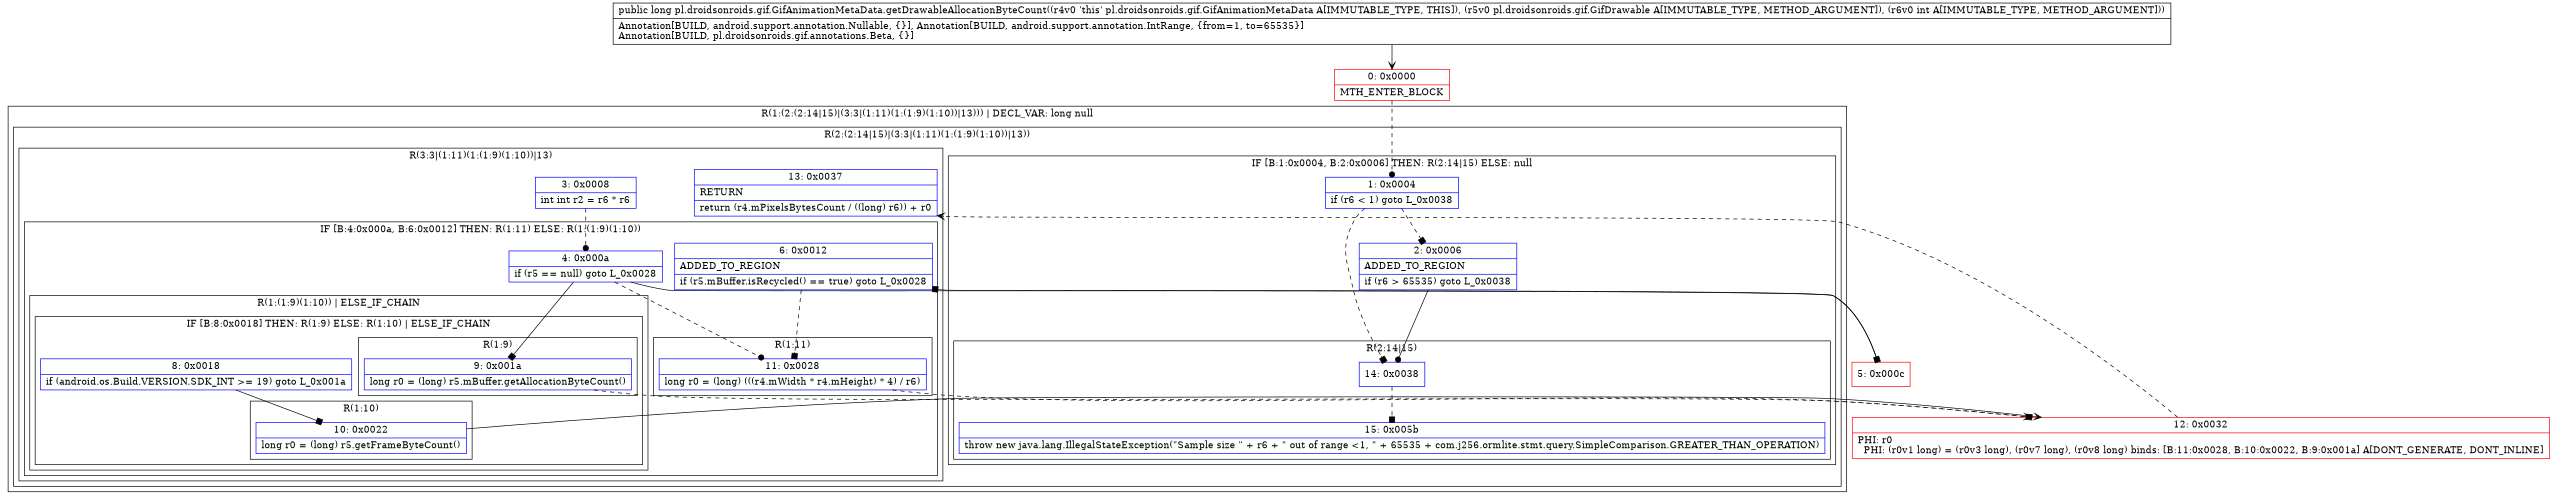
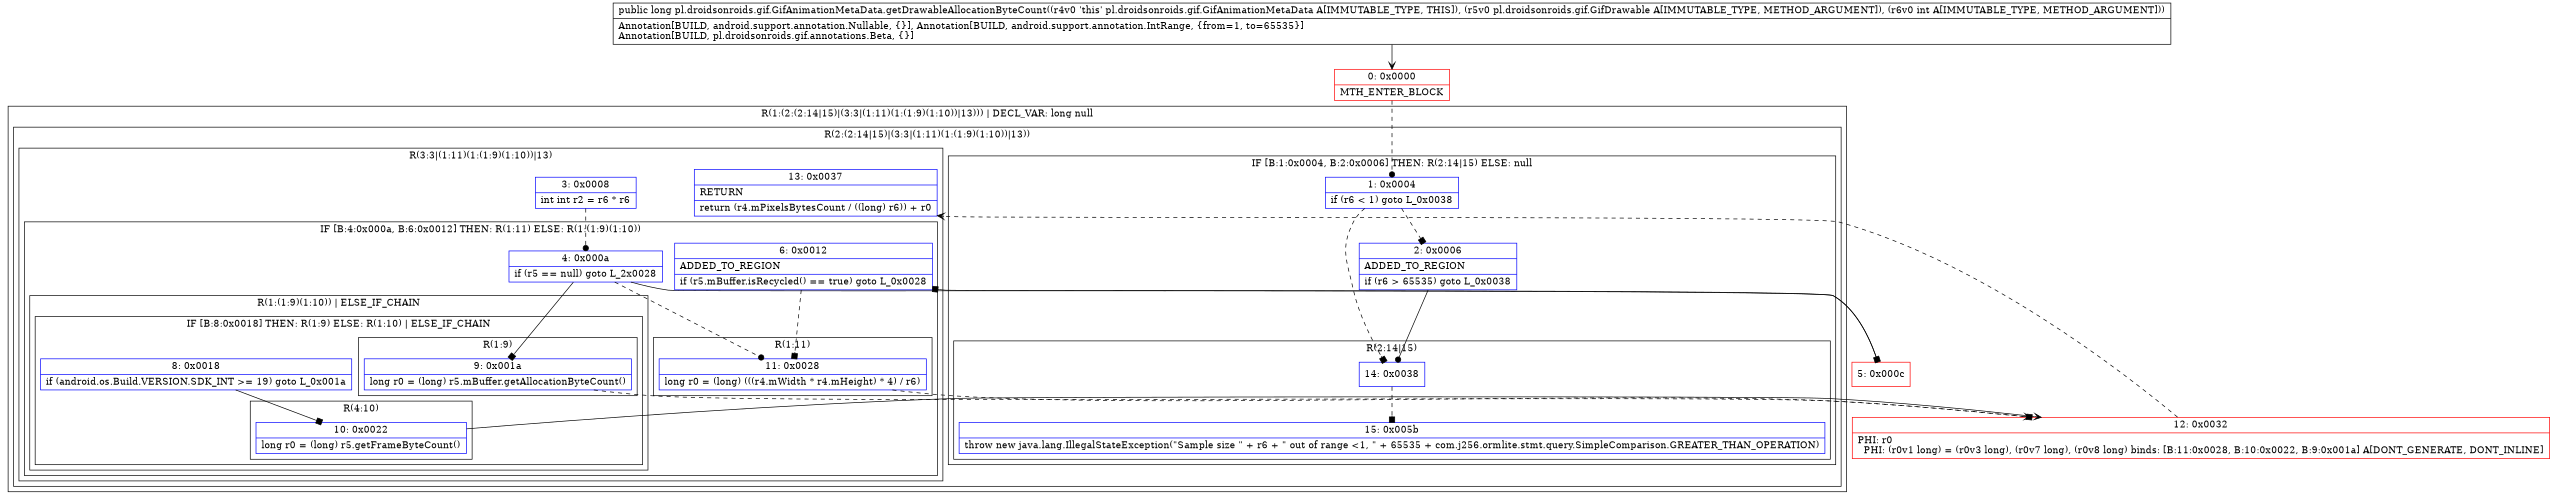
node "4: 0x000a": text "if (r5 == null) goto L_0x0028" -> "if (r5 == null) goto L_2x0028"
cluster "R(1:10)": label "R(1:10)" -> "R(4:10)"
